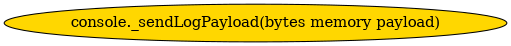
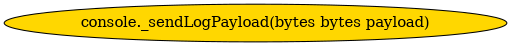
node "console._sendLogPayload(bytes memory payload)": label "console._sendLogPayload(bytes memory payload)" -> "console._sendLogPayload(bytes bytes payload)"
